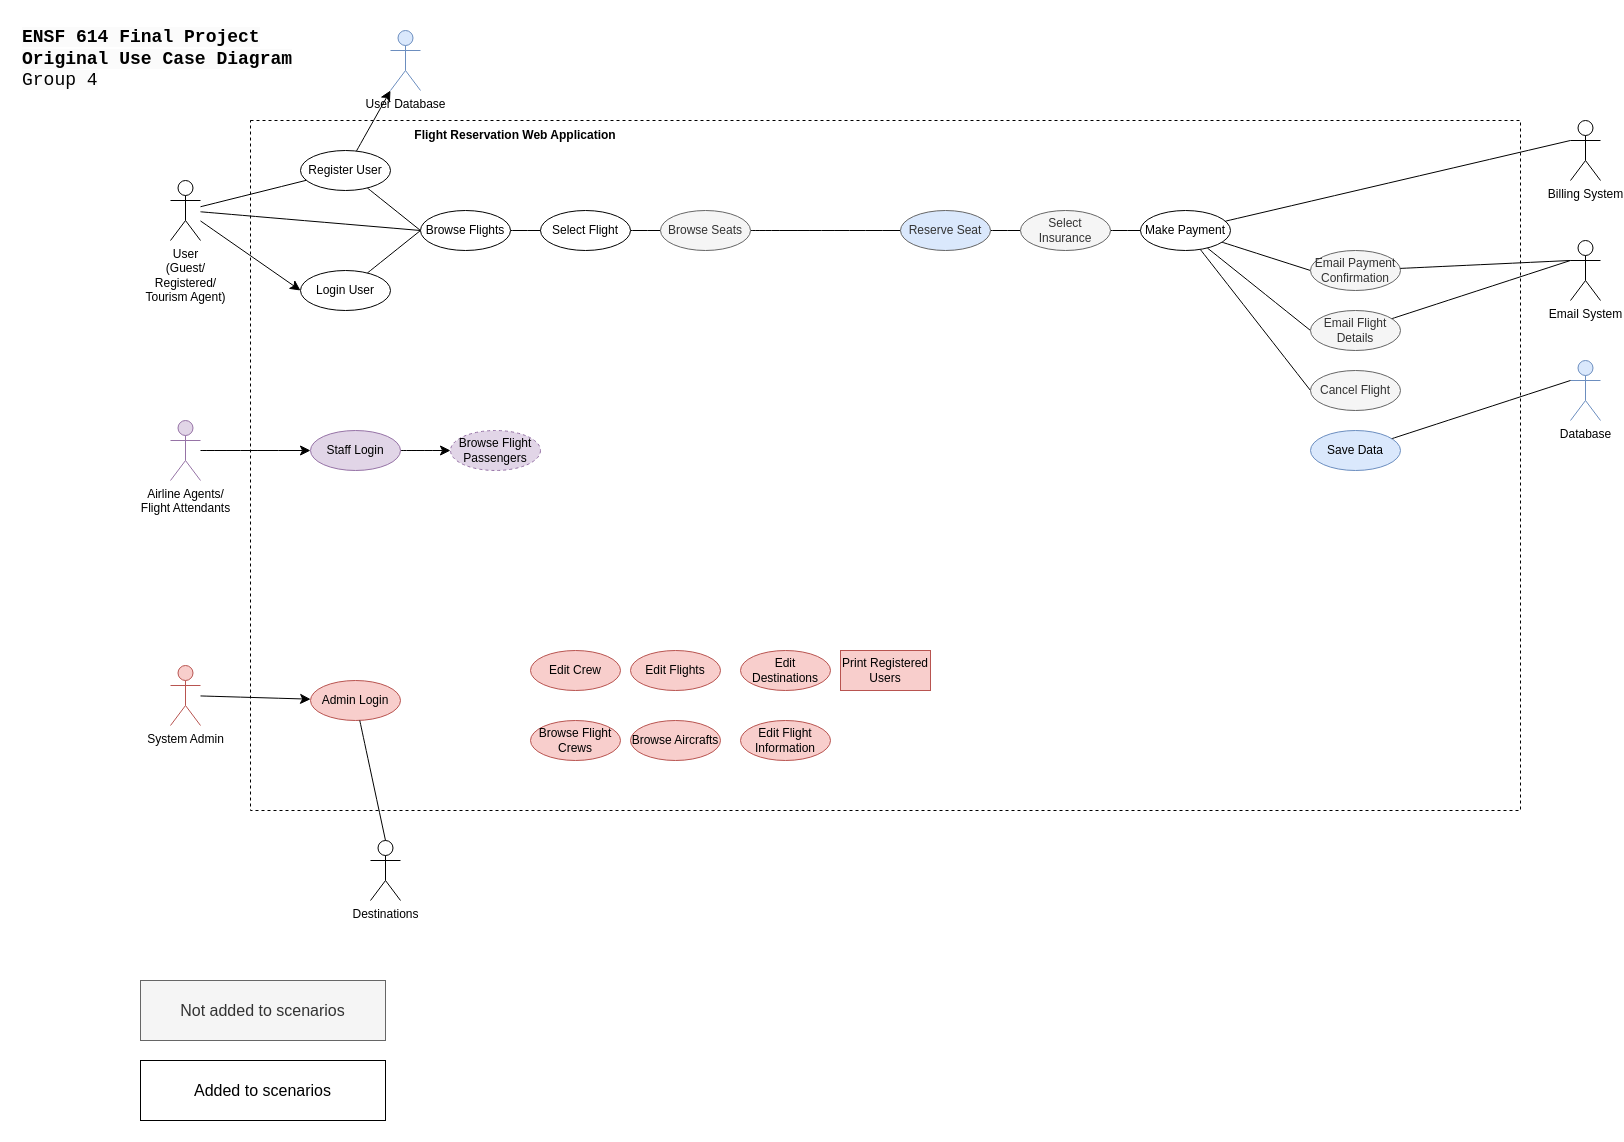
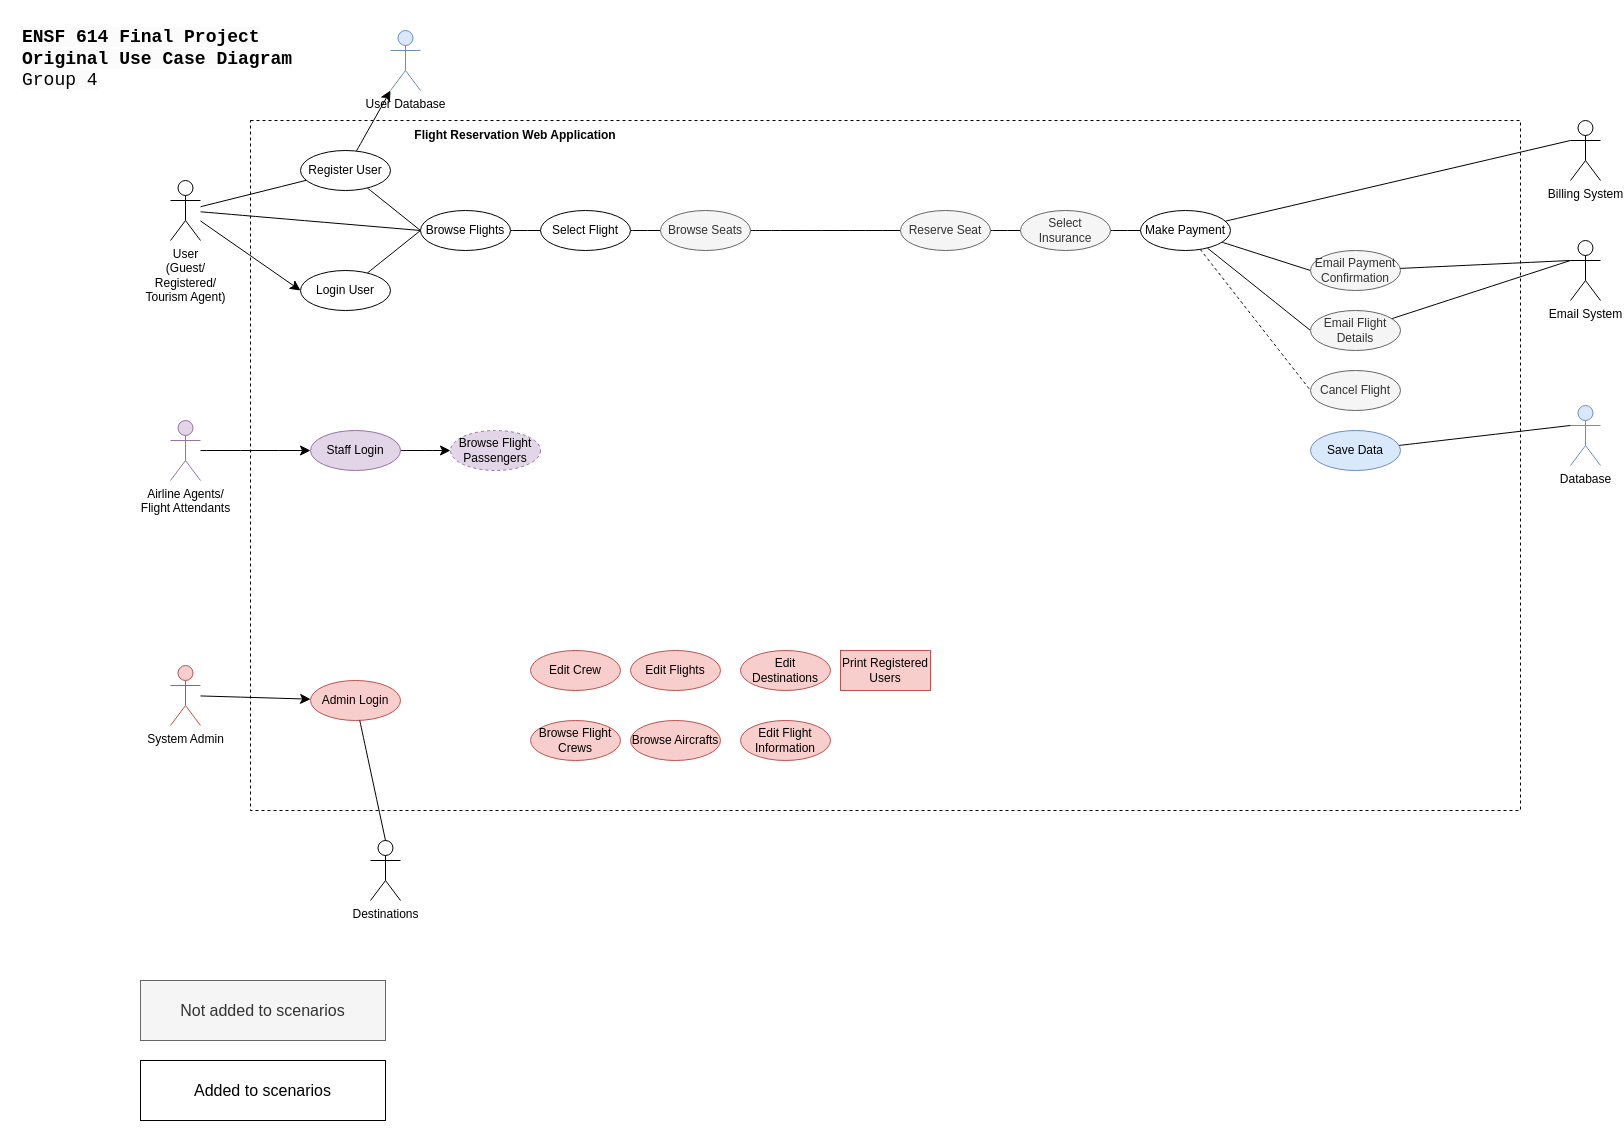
node "Reserve Seat": fillcolor #dae8fc -> #f5f5f5
edge "Make Payment" -- "Cancel Flight": style solid -> dashed
node "Database": moved (1586, 391) -> (1586, 436)
